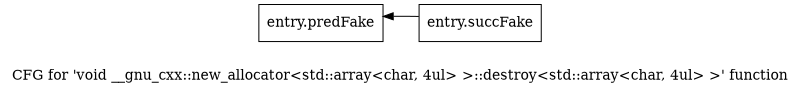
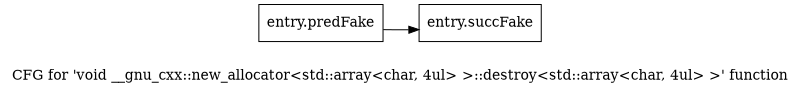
edge "entry.succFake" -> "entry.predFake": reversed
